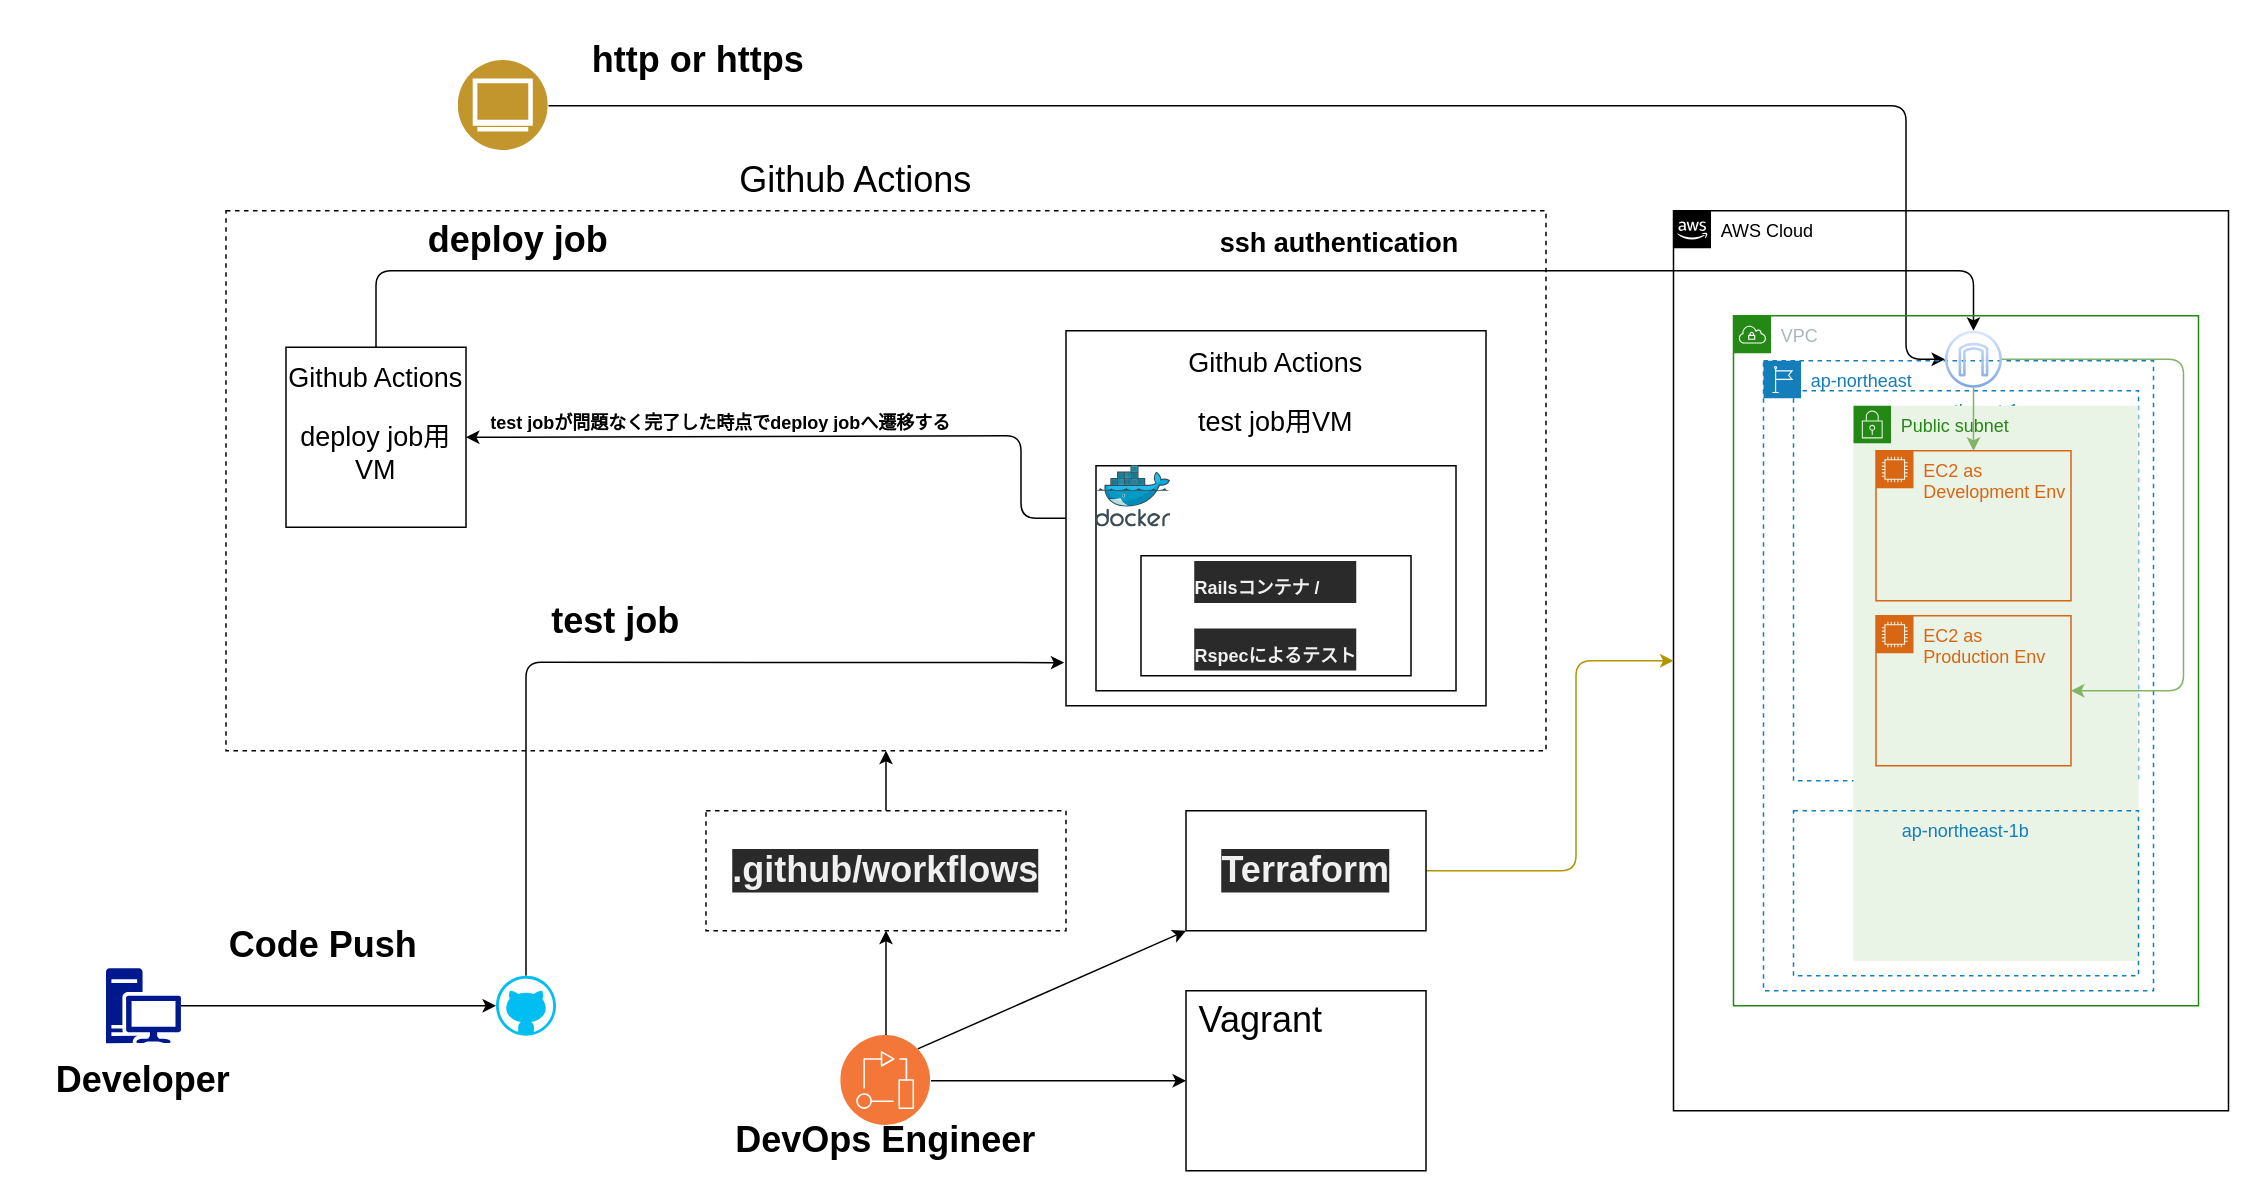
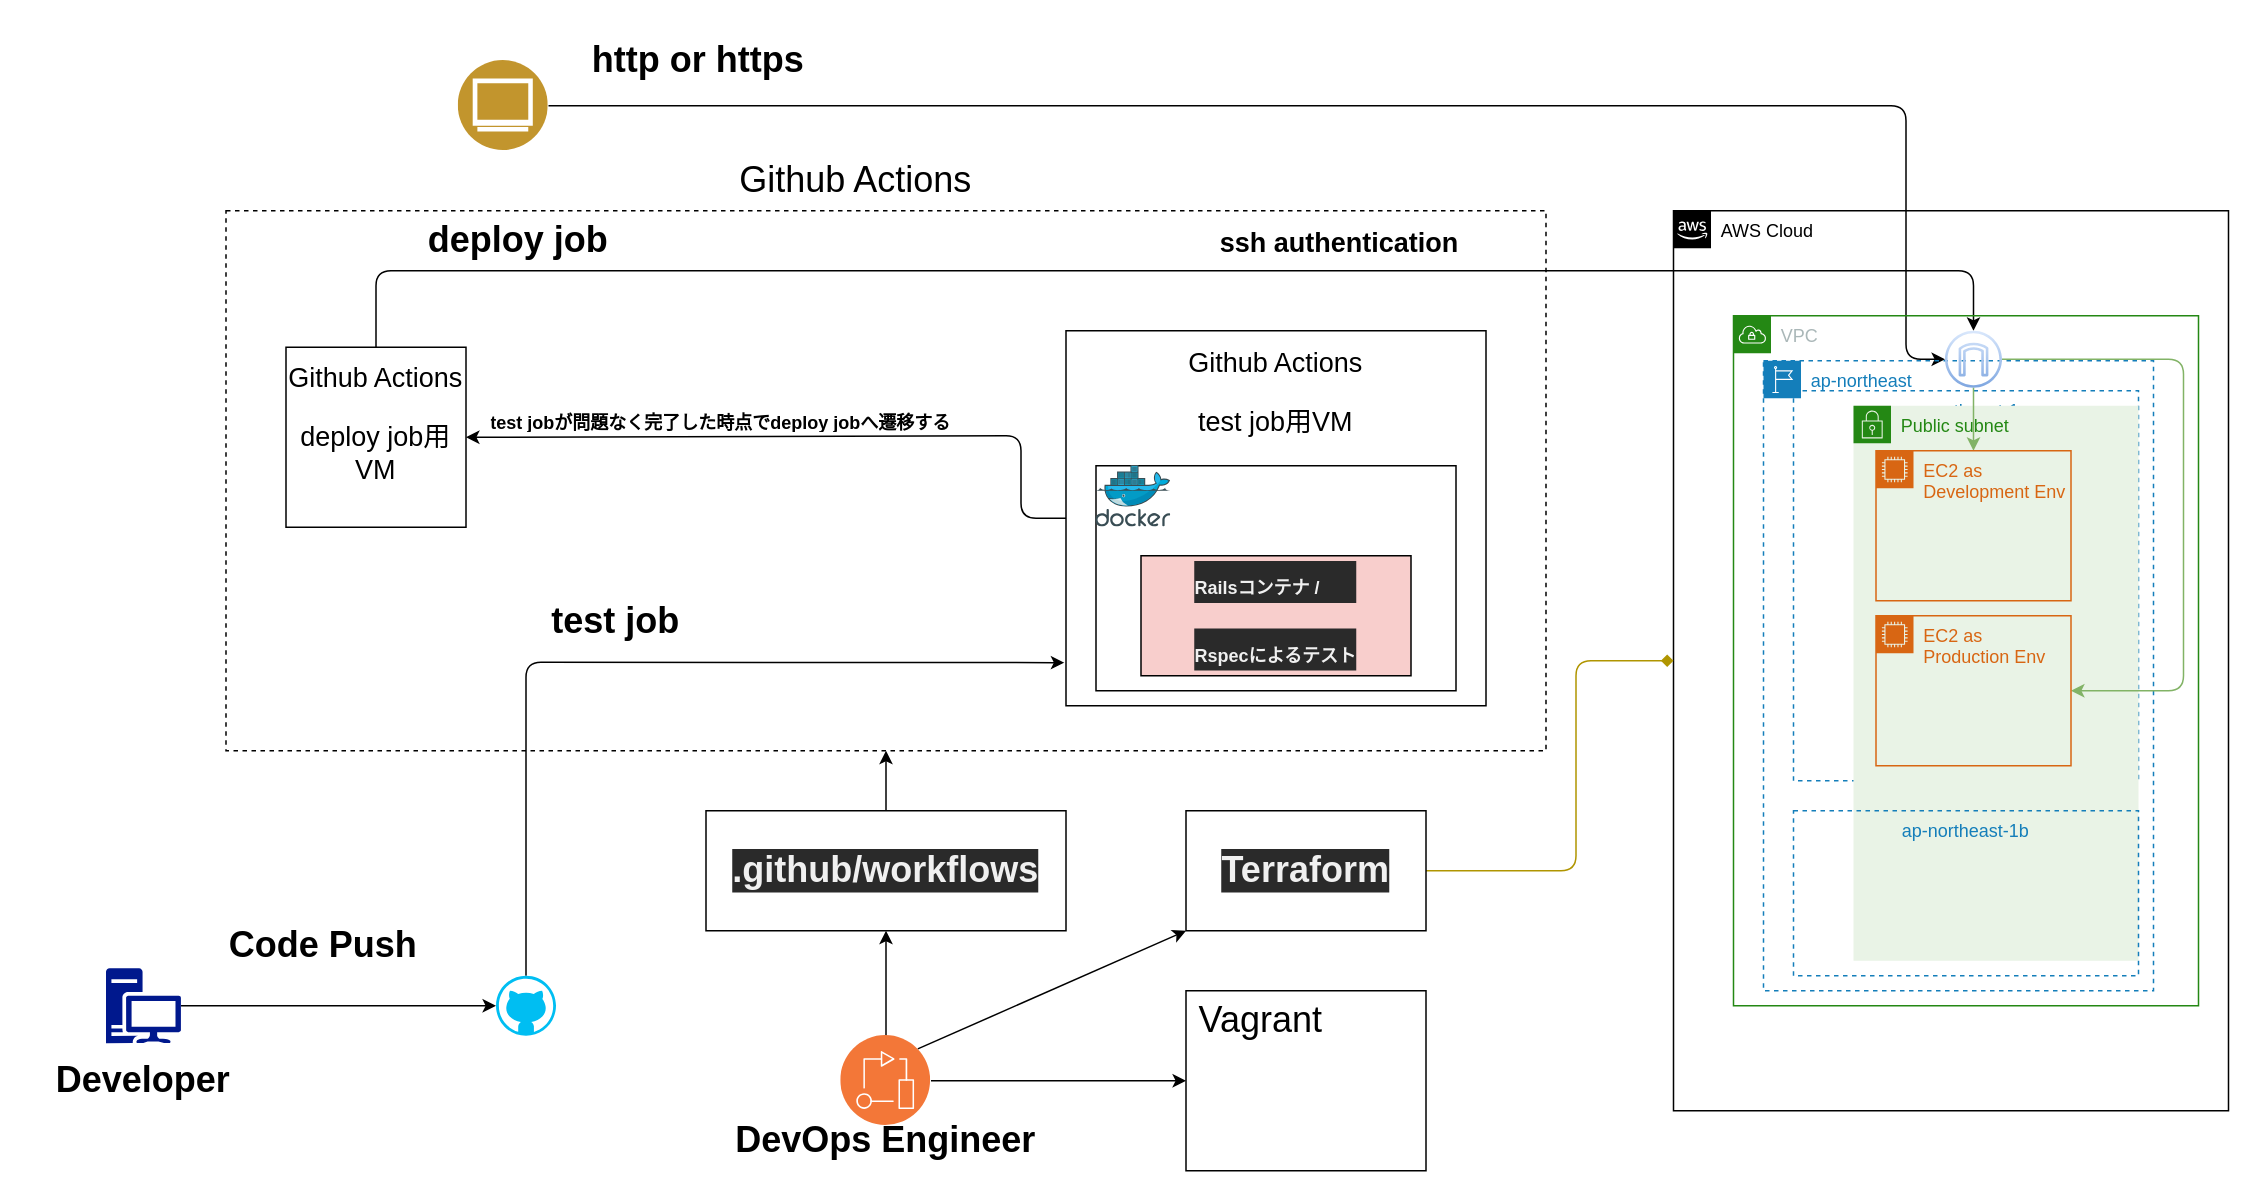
node "Railsコンテナ / Rspecによるテスト": fillcolor #ffffff -> #f8cecc
edge "Terraform" -> "AWS Cloud": arrowhead classic -> diamond
node ".github/workflows": style dashed -> solid
